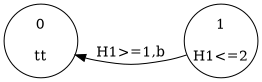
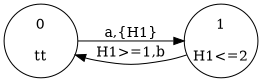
edge "0 tt" -> "1 H1<=2": added, label "a,{H1}"
